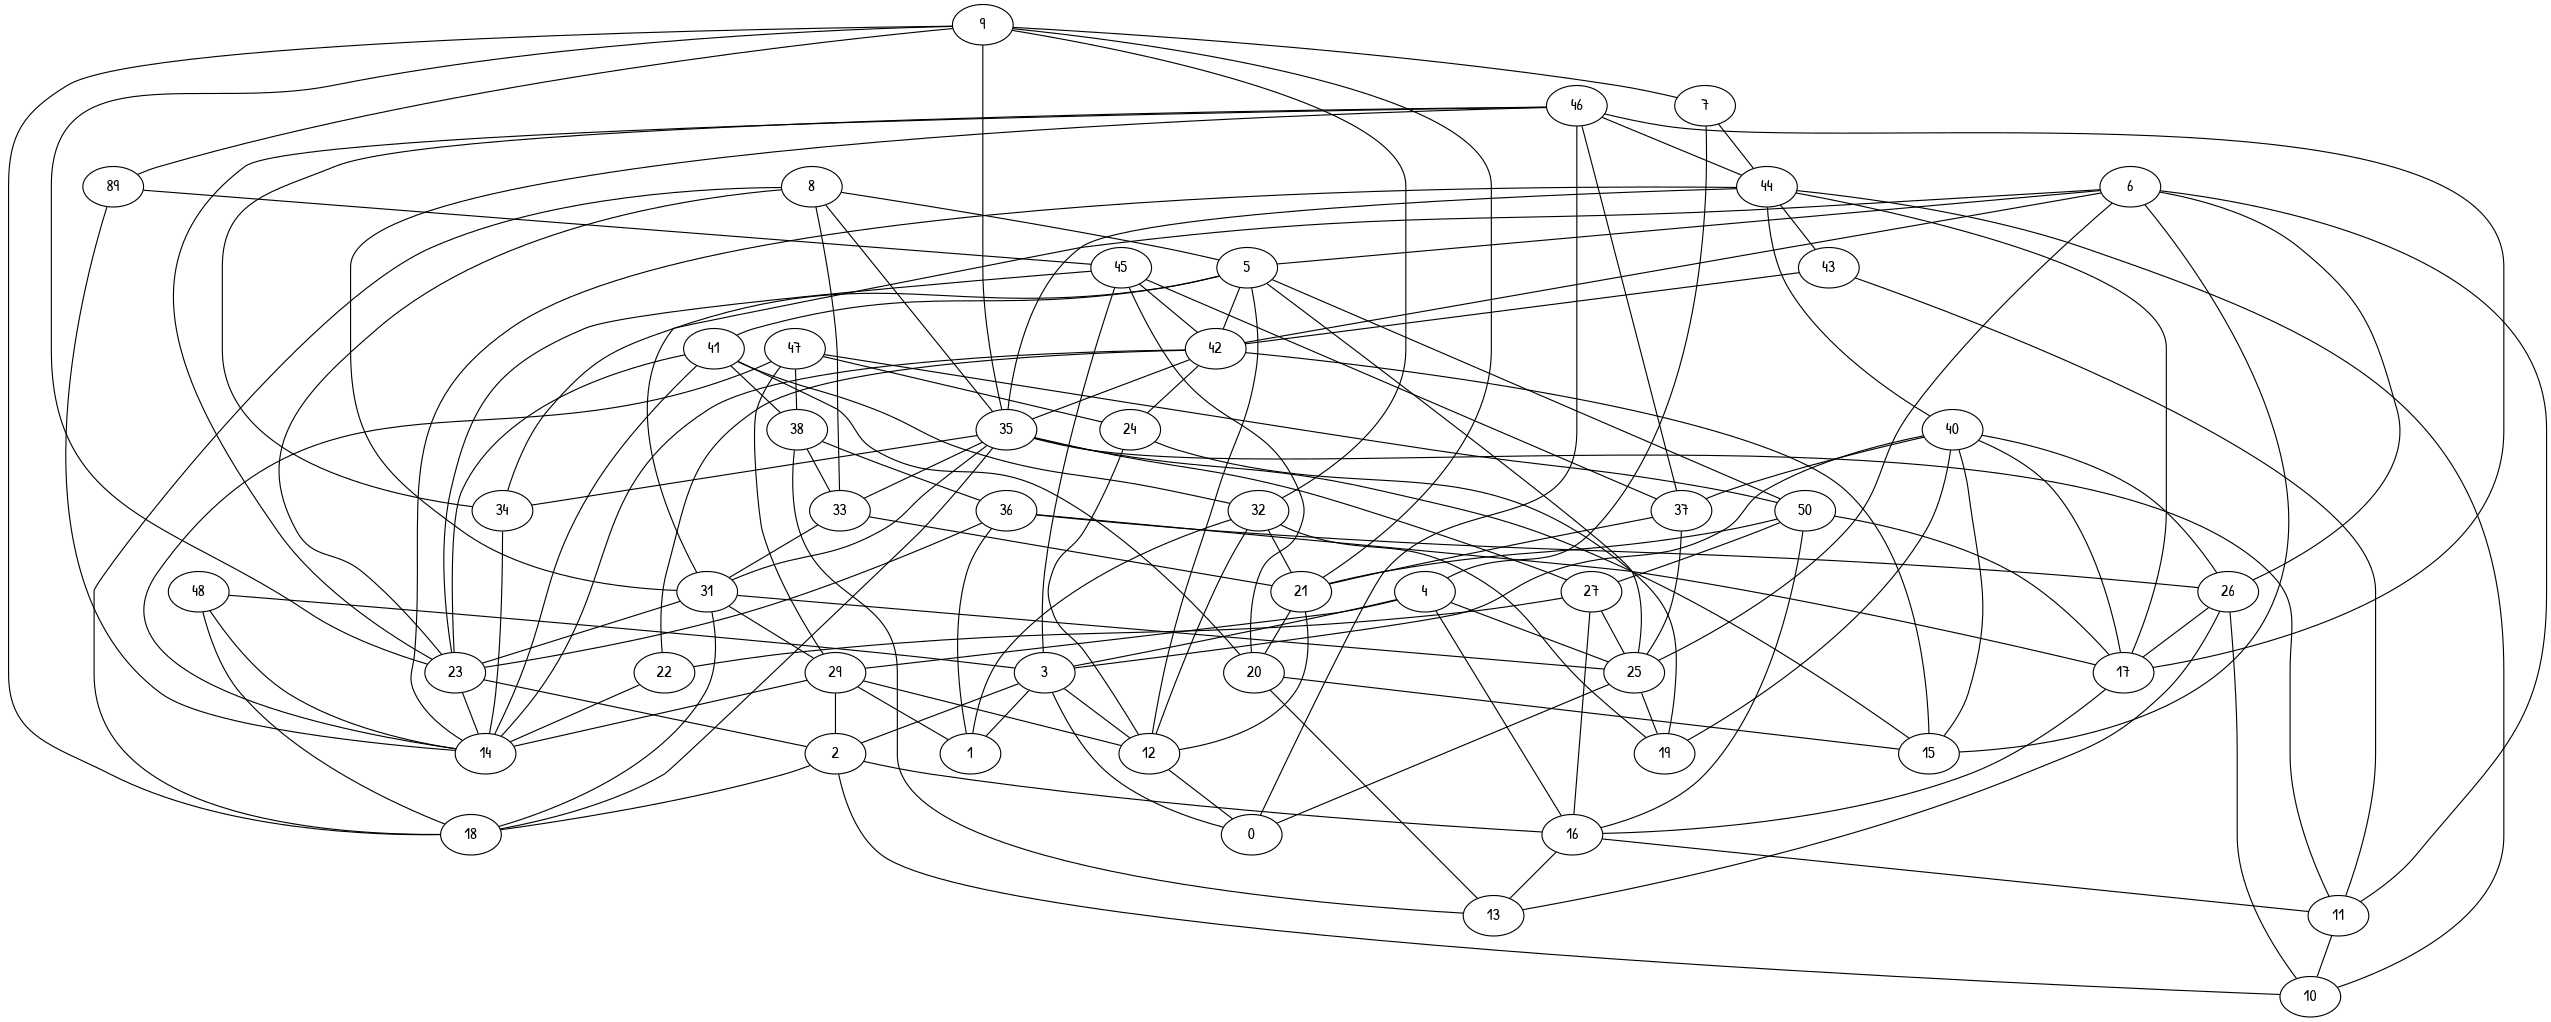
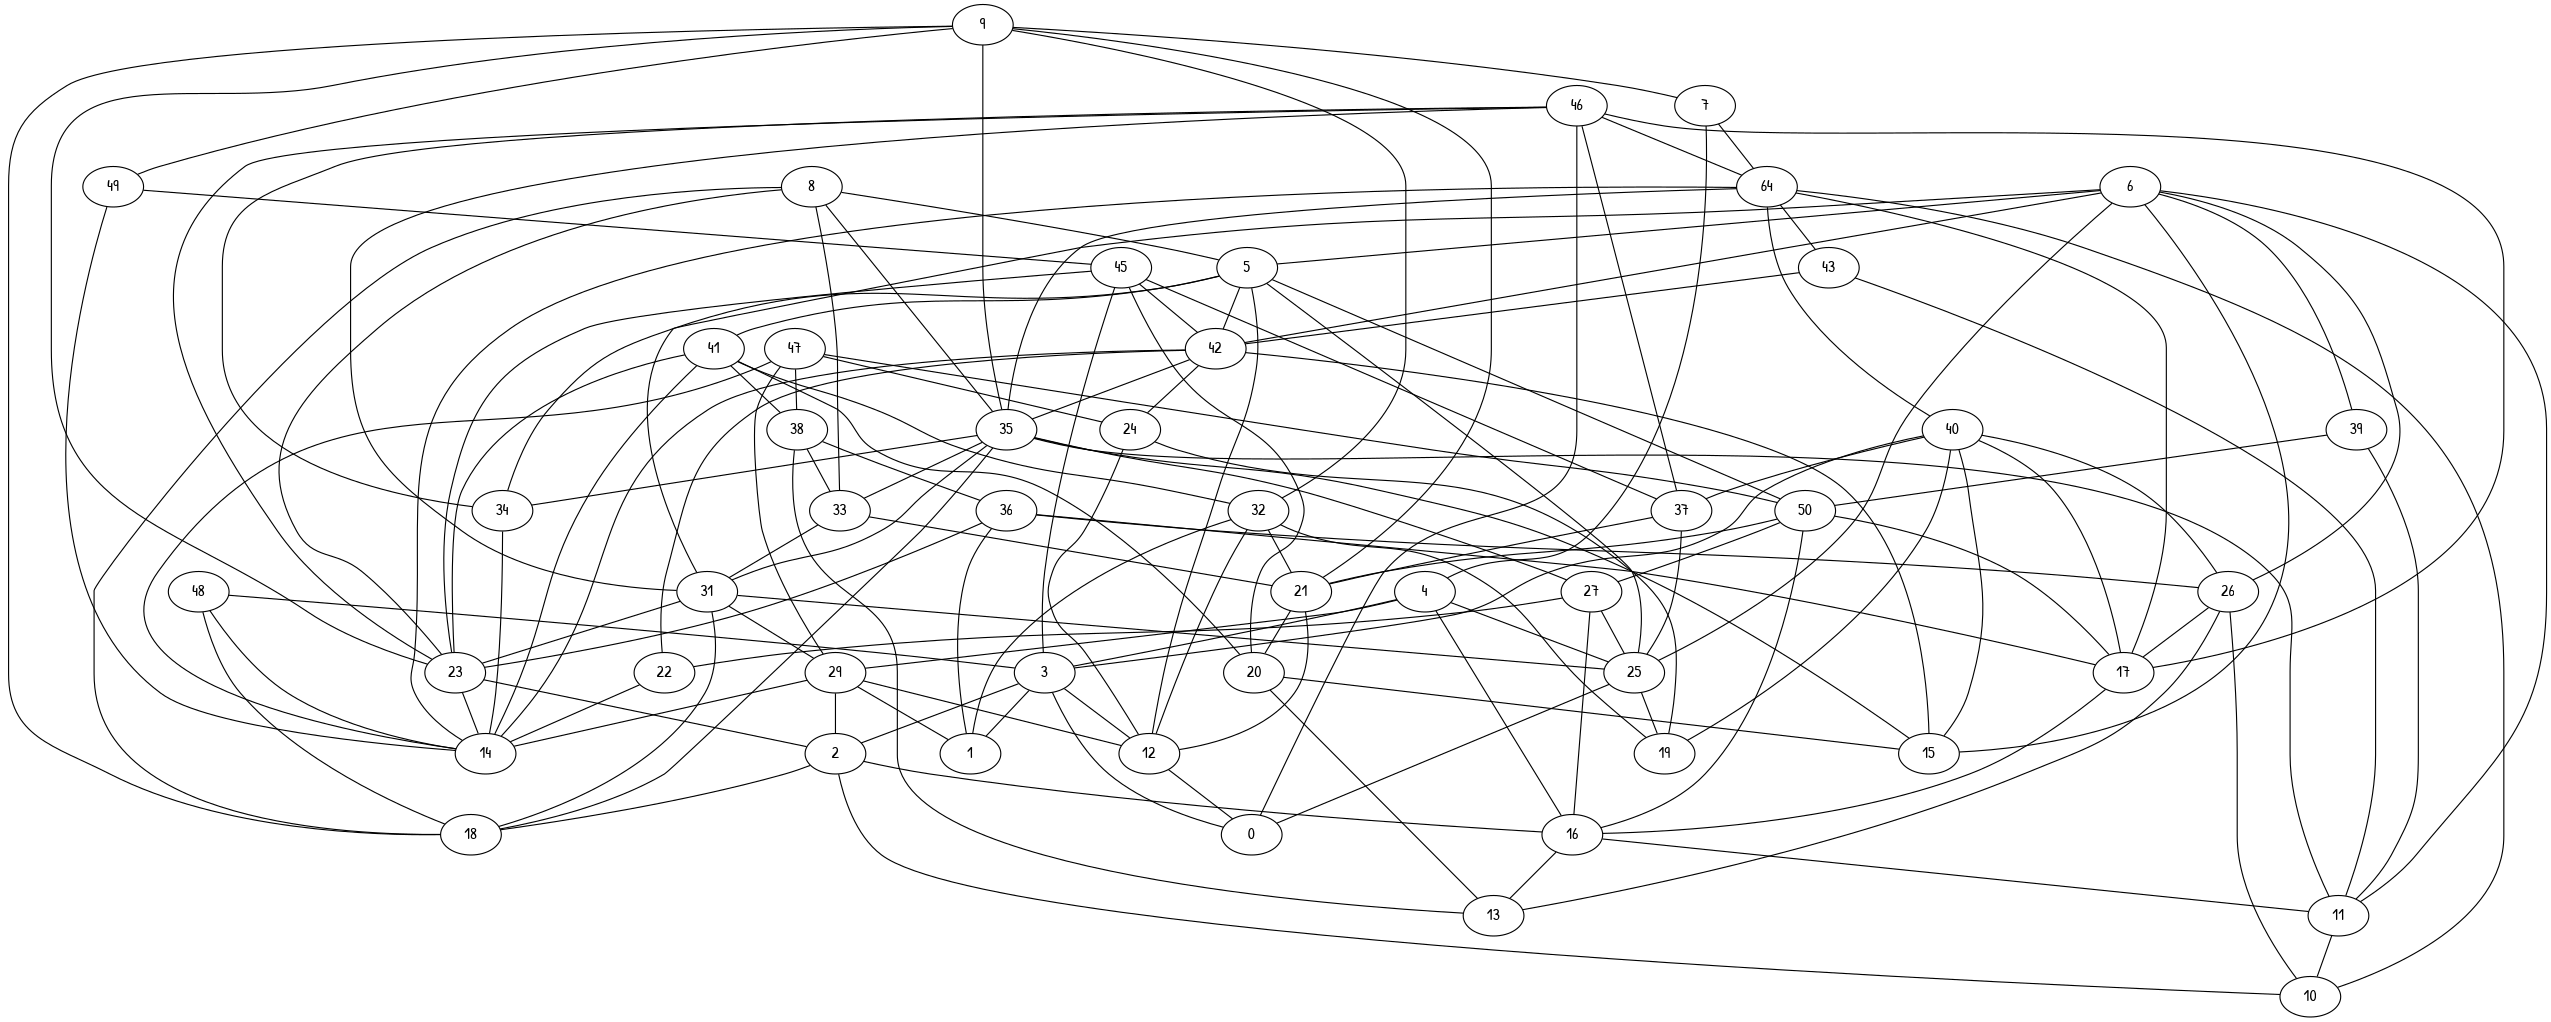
node "89": label "89" -> "49"
node "44": label "44" -> "64"
node "39": added
